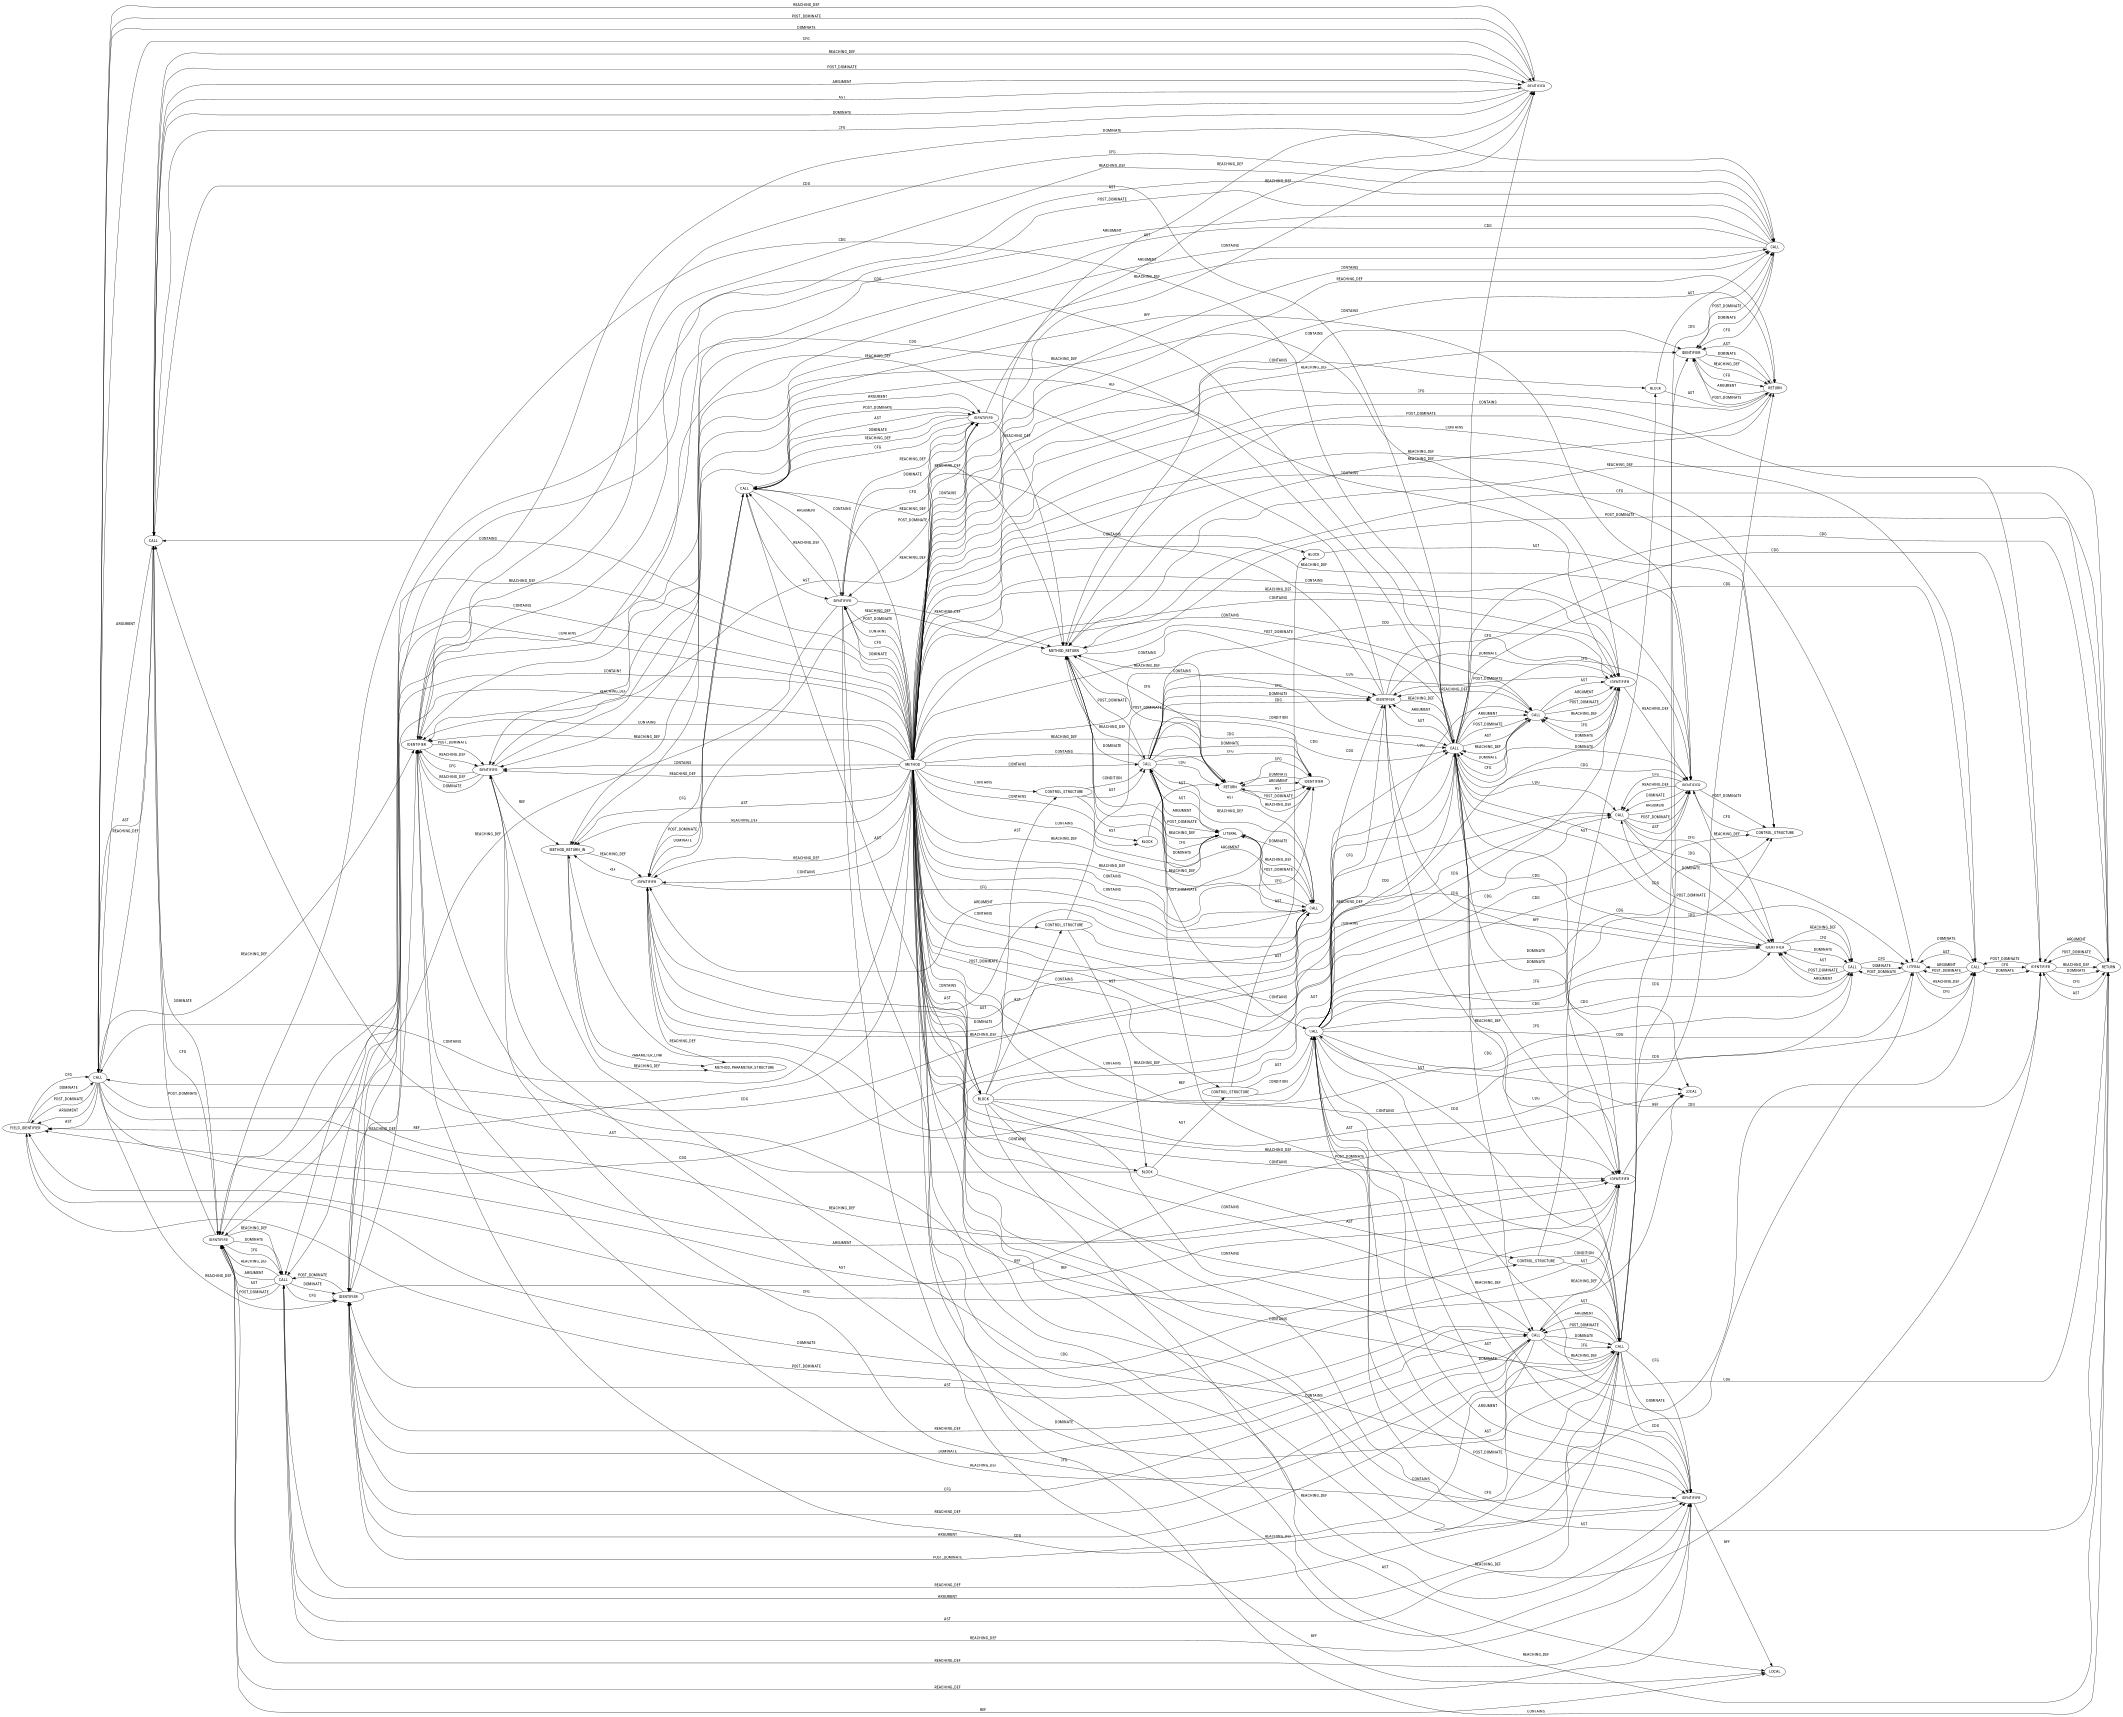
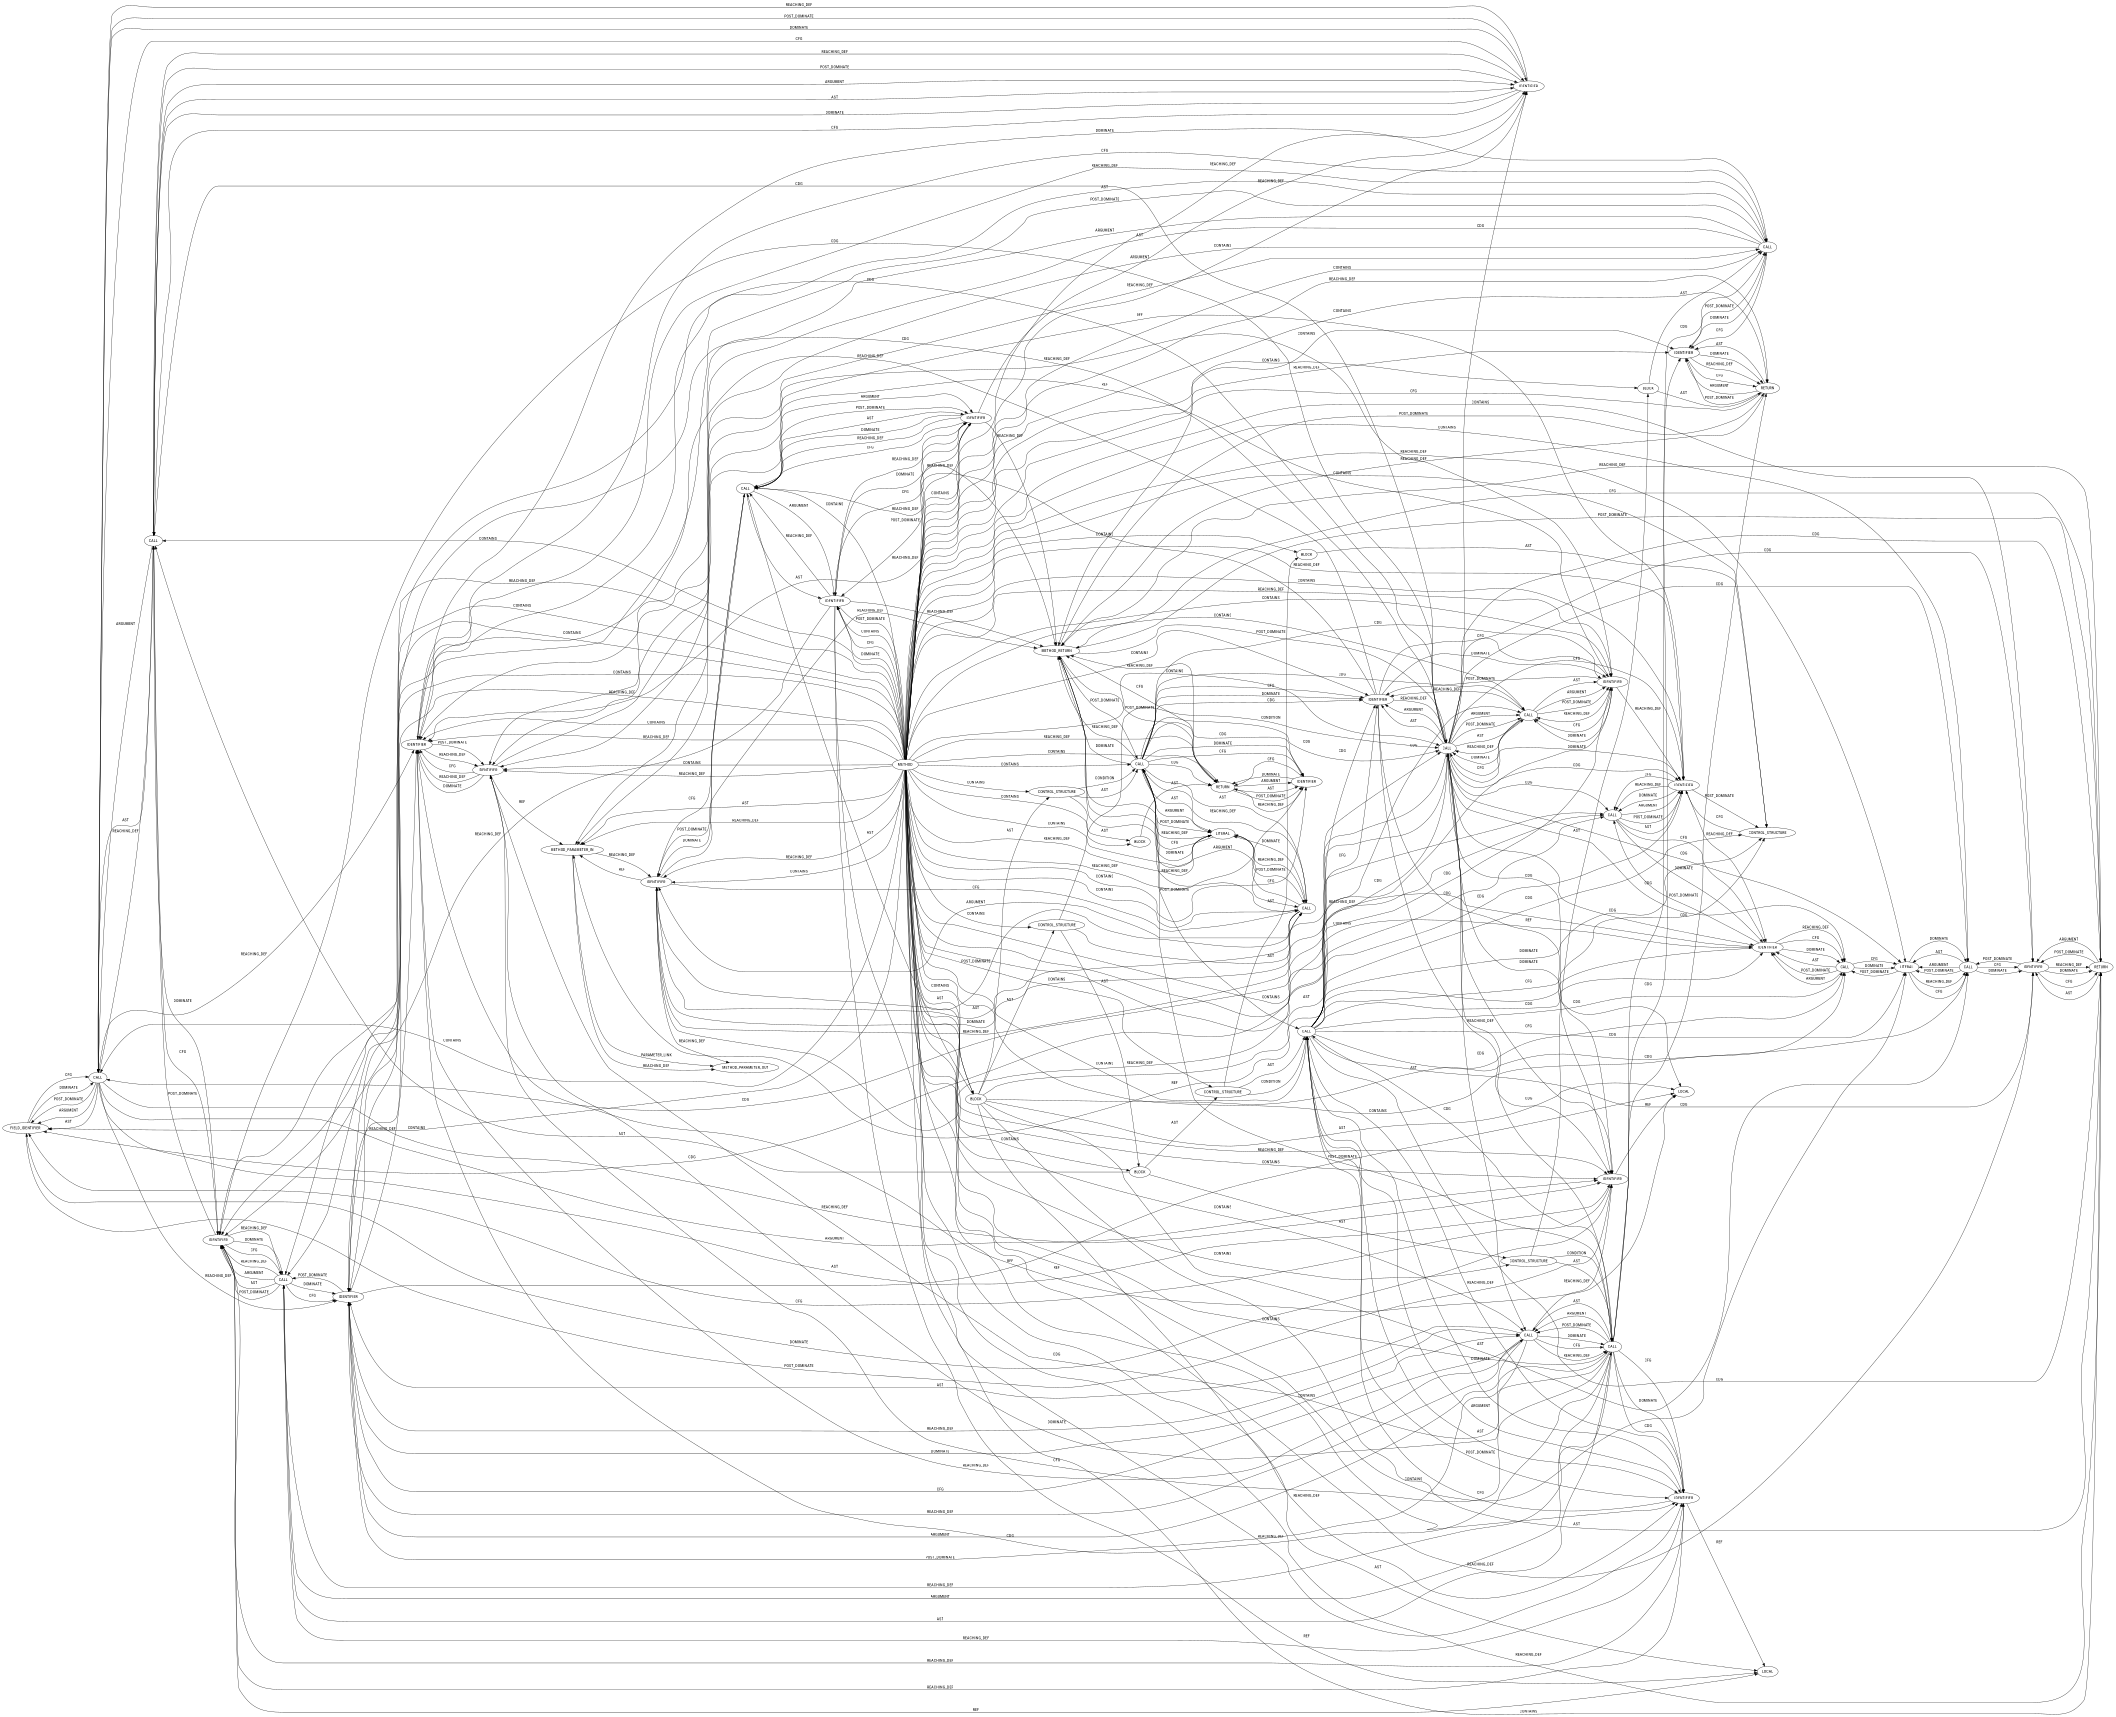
node "METHOD_RETURN_IN": label "METHOD_RETURN_IN" -> "METHOD_PARAMETER_IN"
node "METHOD_PARAMETER_STRUCTURE": label "METHOD_PARAMETER_STRUCTURE" -> "METHOD_PARAMETER_OUT"
edge "METHOD" -> "FIELD_IDENTIFIER": label "REF" -> "CONTAINS"
